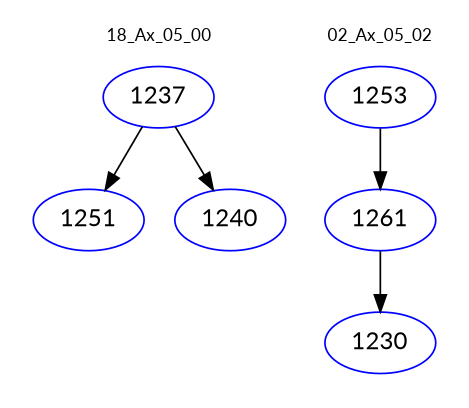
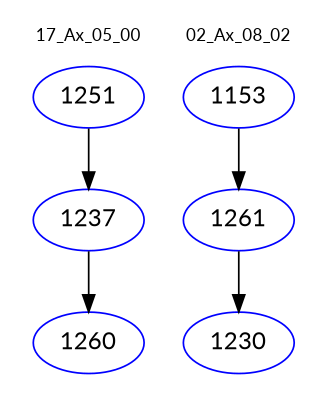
cluster "18_Ax_05_00": label "18_Ax_05_00" -> "17_Ax_05_00"
cluster "02_Ax_05_02": label "02_Ax_05_02" -> "02_Ax_08_02"
node "1253": label "1253" -> "1153"
edge "1237" -> "1251": reversed
node "1240": label "1240" -> "1260"
